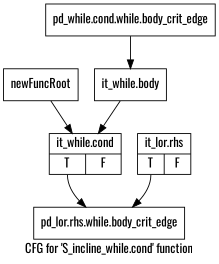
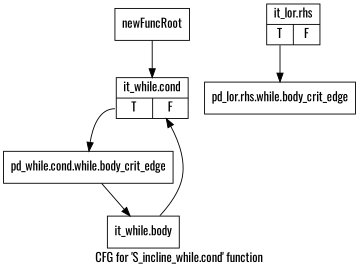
edge "it_while.cond" -> "pd_lor.rhs.while.body_crit_edge": now "it_while.cond" -> "pd_while.cond.while.body_crit_edge"
